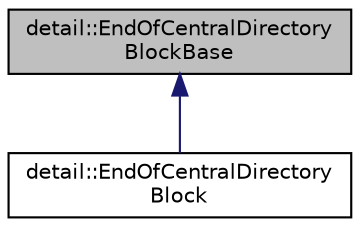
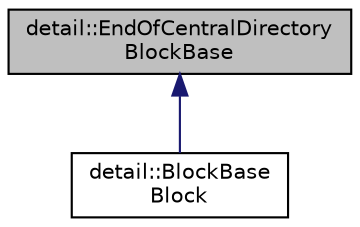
node "detail::EndOfCentralDirectory Block": label "detail::EndOfCentralDirectory Block" -> "detail::BlockBase Block"
